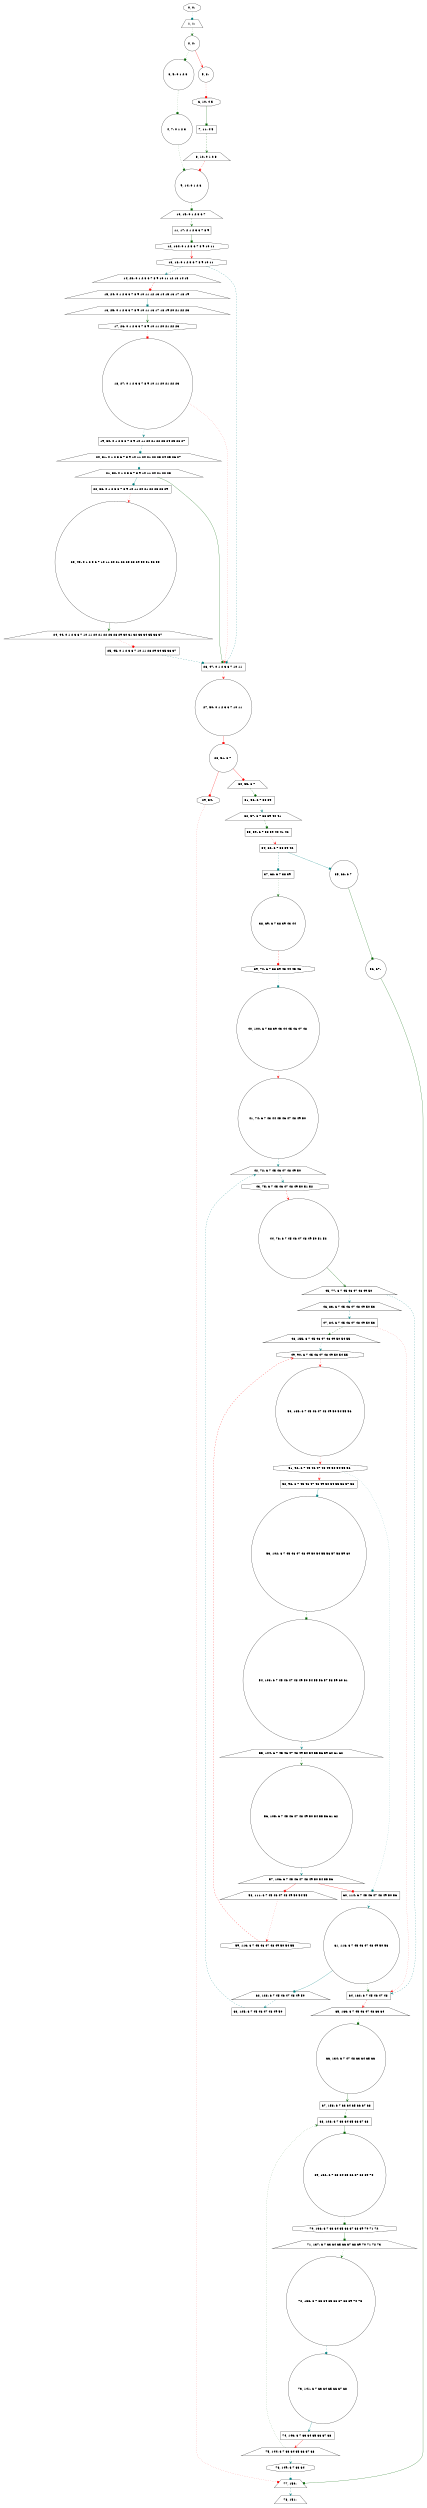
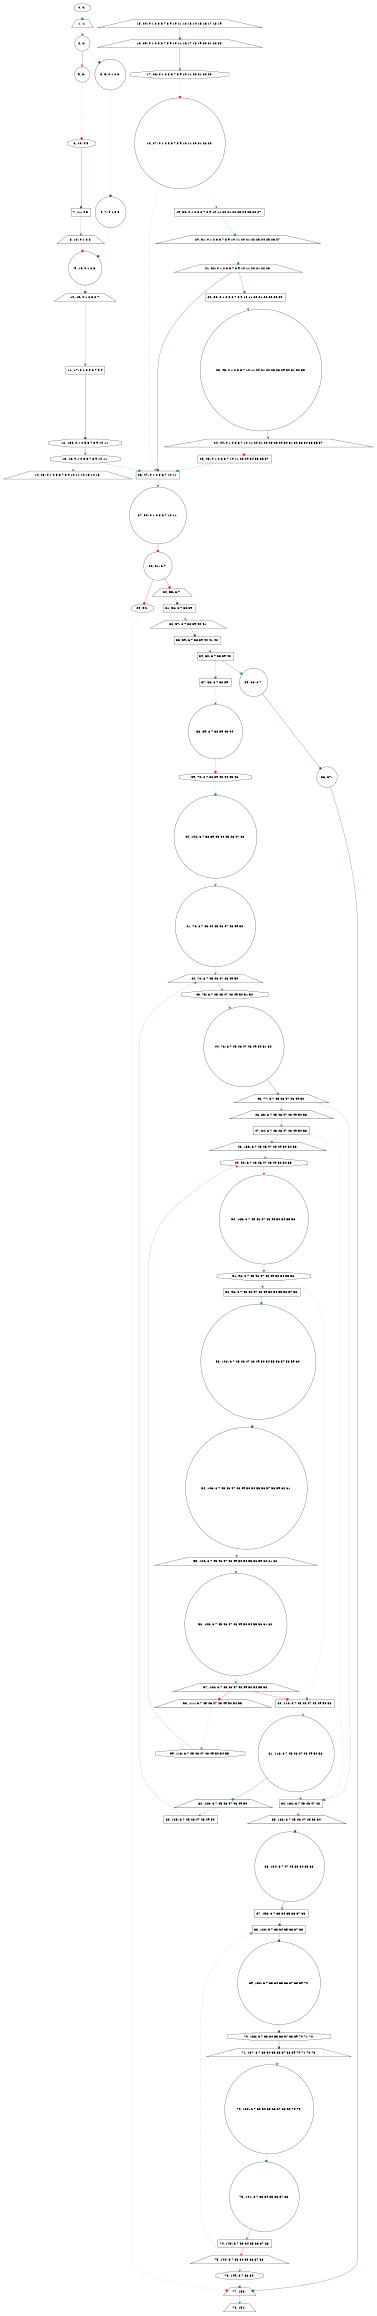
edge "14, 23: 0 1 2 3 6 7 8 9 10 11 12 13 14 15" -> "15, 24: 0 1 2 3 6 7 8 9 10 11 12 13 14 15 16 17 18 19": removed
